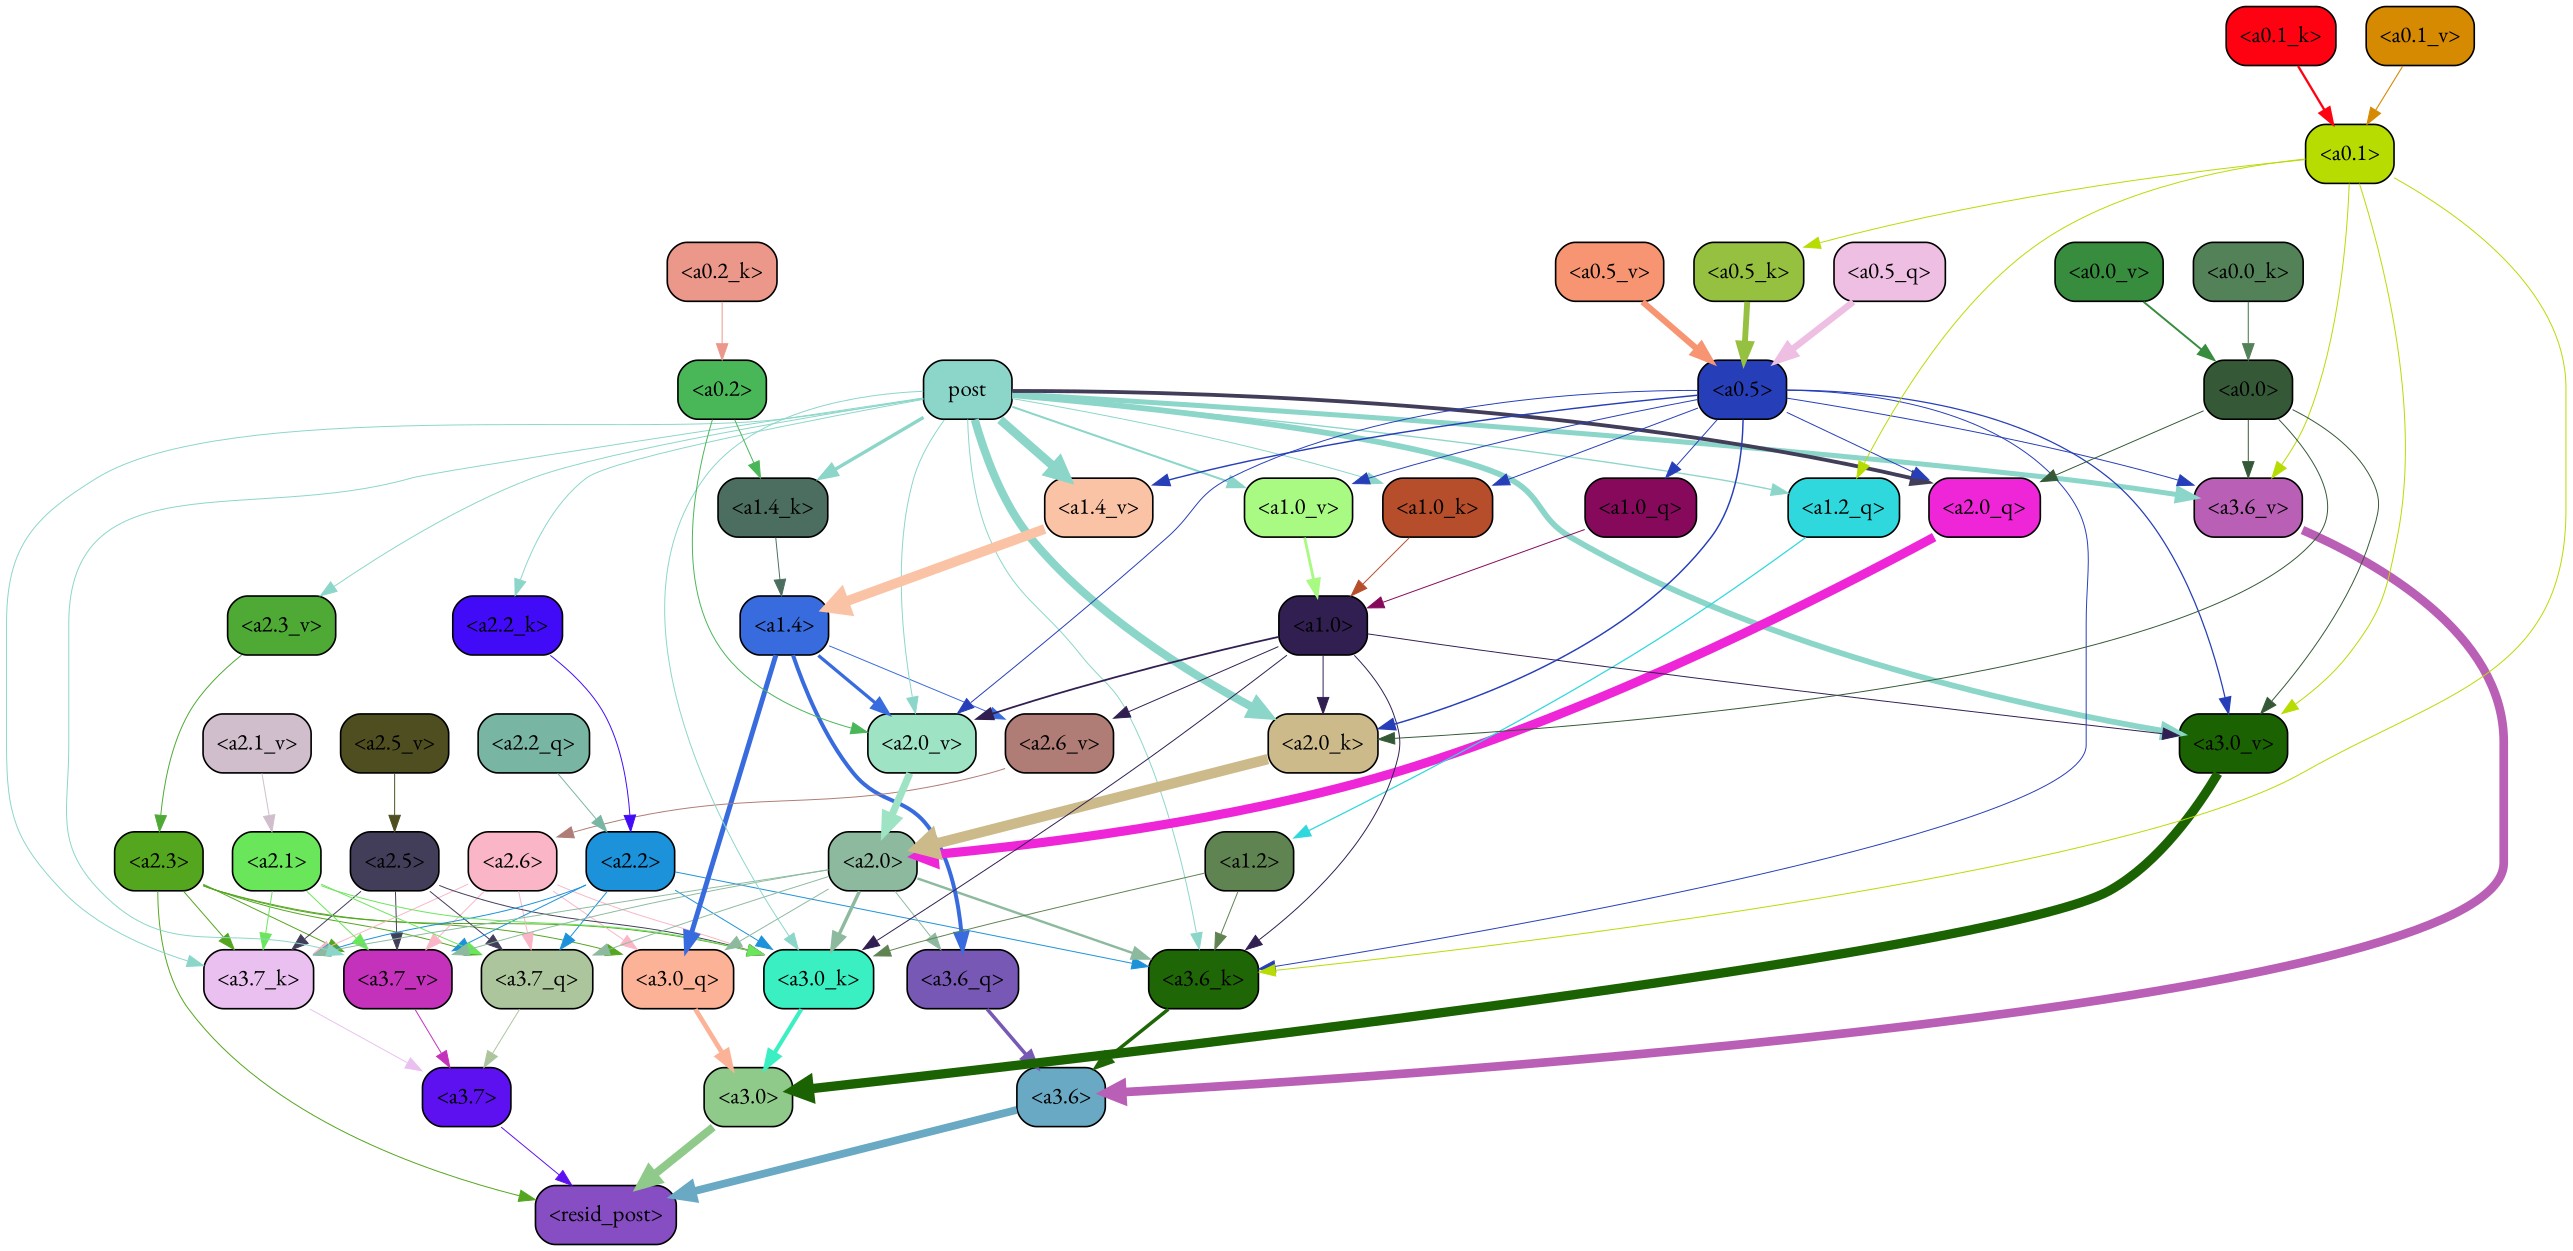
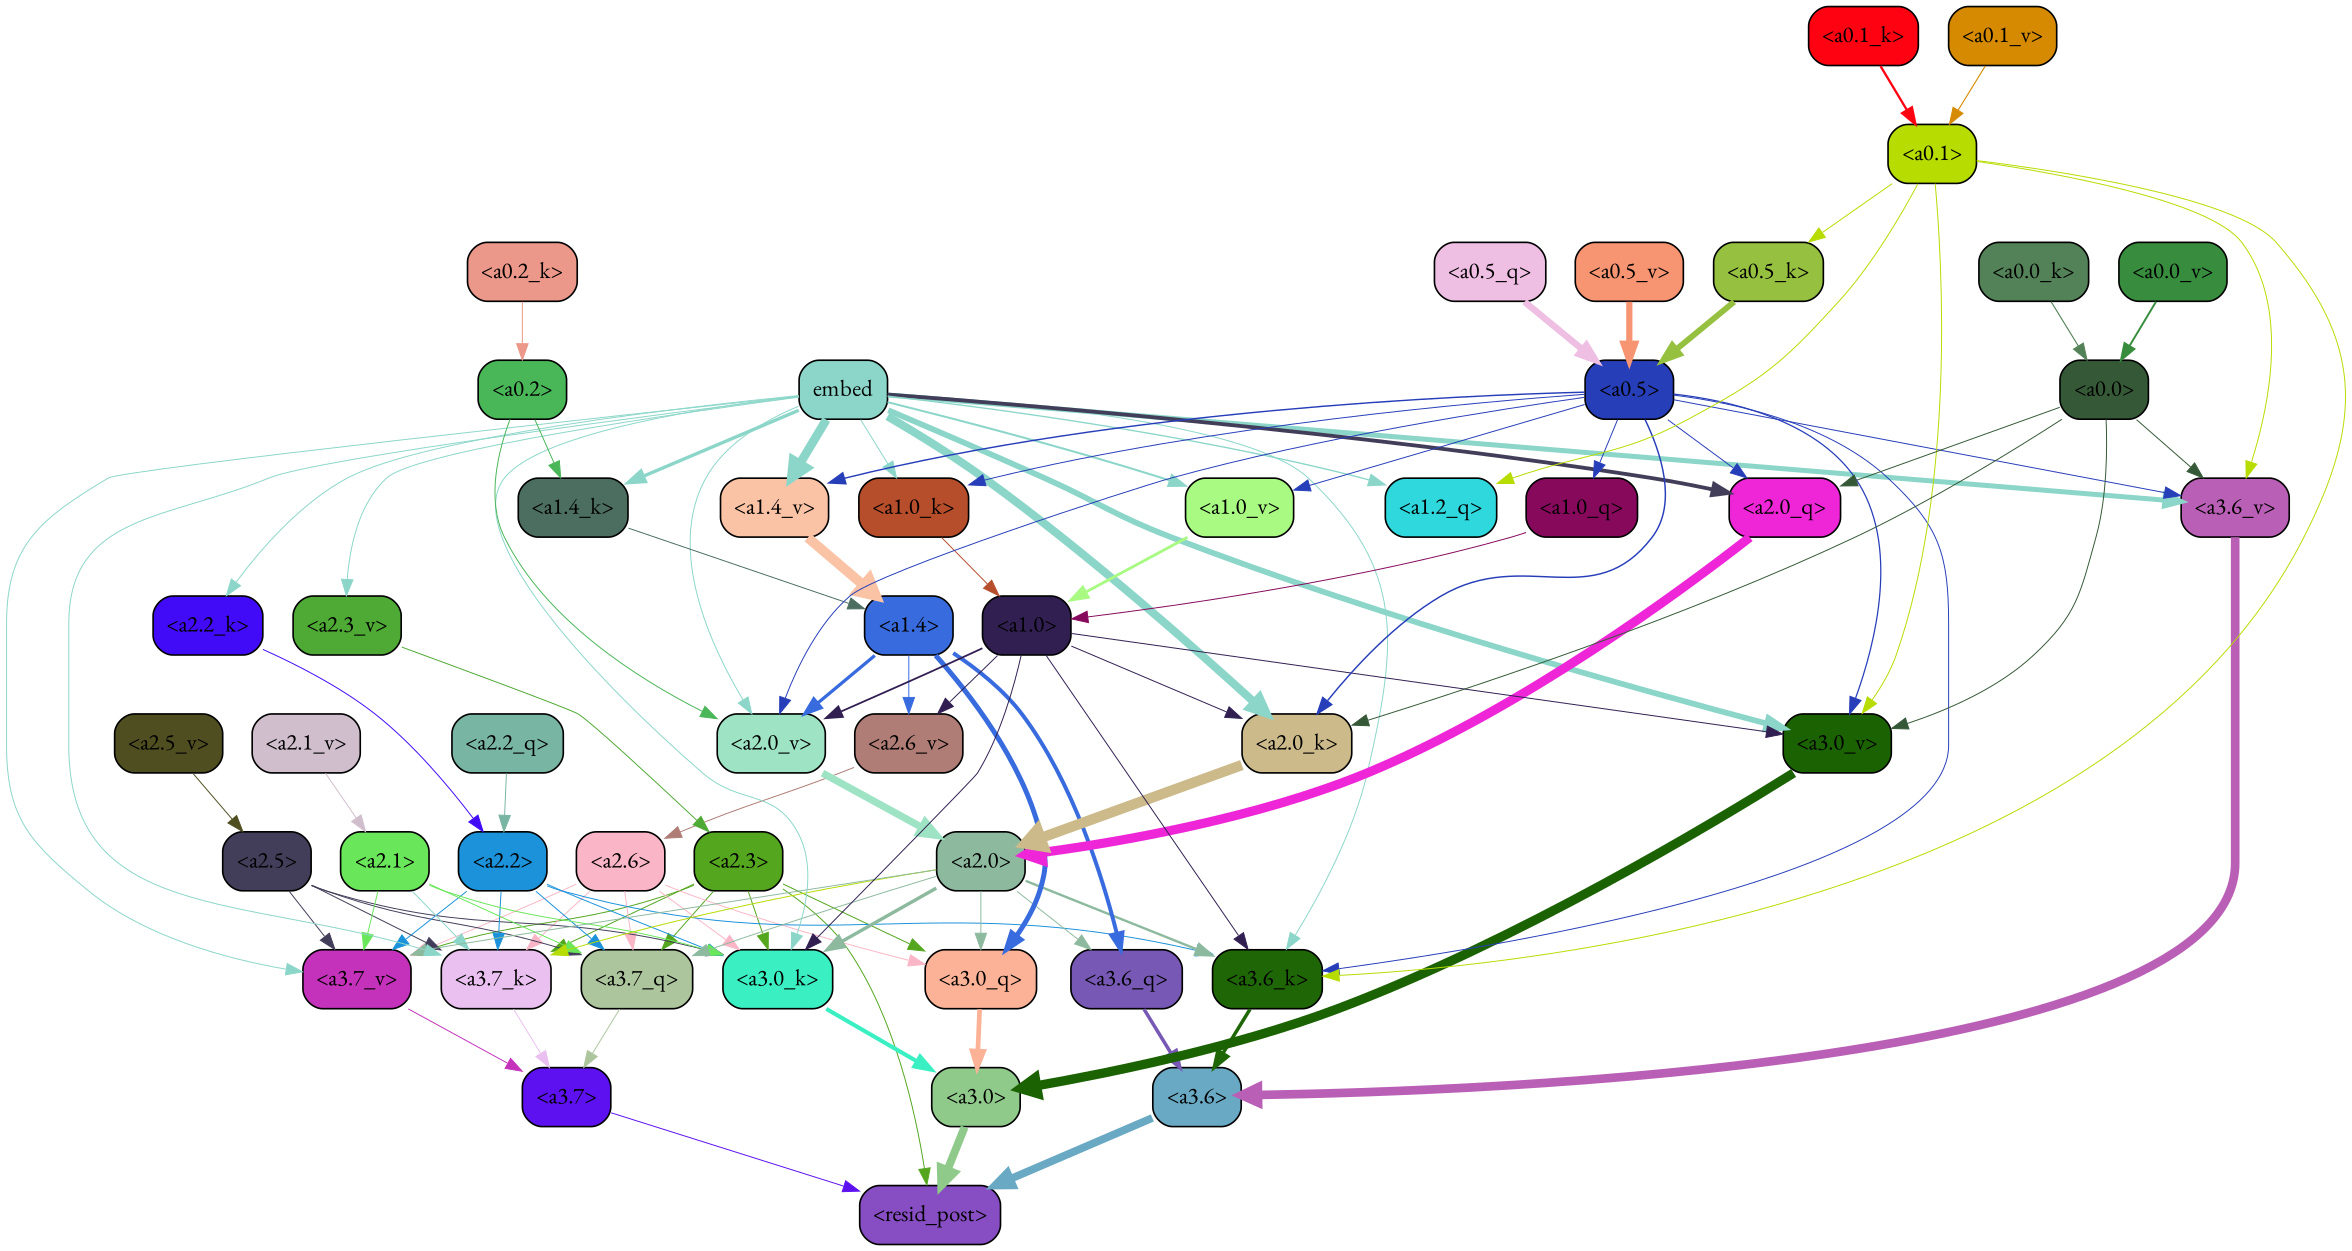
node "post": label "post" -> "embed"
node "<a1.2>": removed
edge "<a2.0>" -> "<a3.7_k>": color #8dba9f -> #b6dc02
edge "<a2.1>" -> "<a3.7_k>": color #6ae65a -> #8bd6c9
